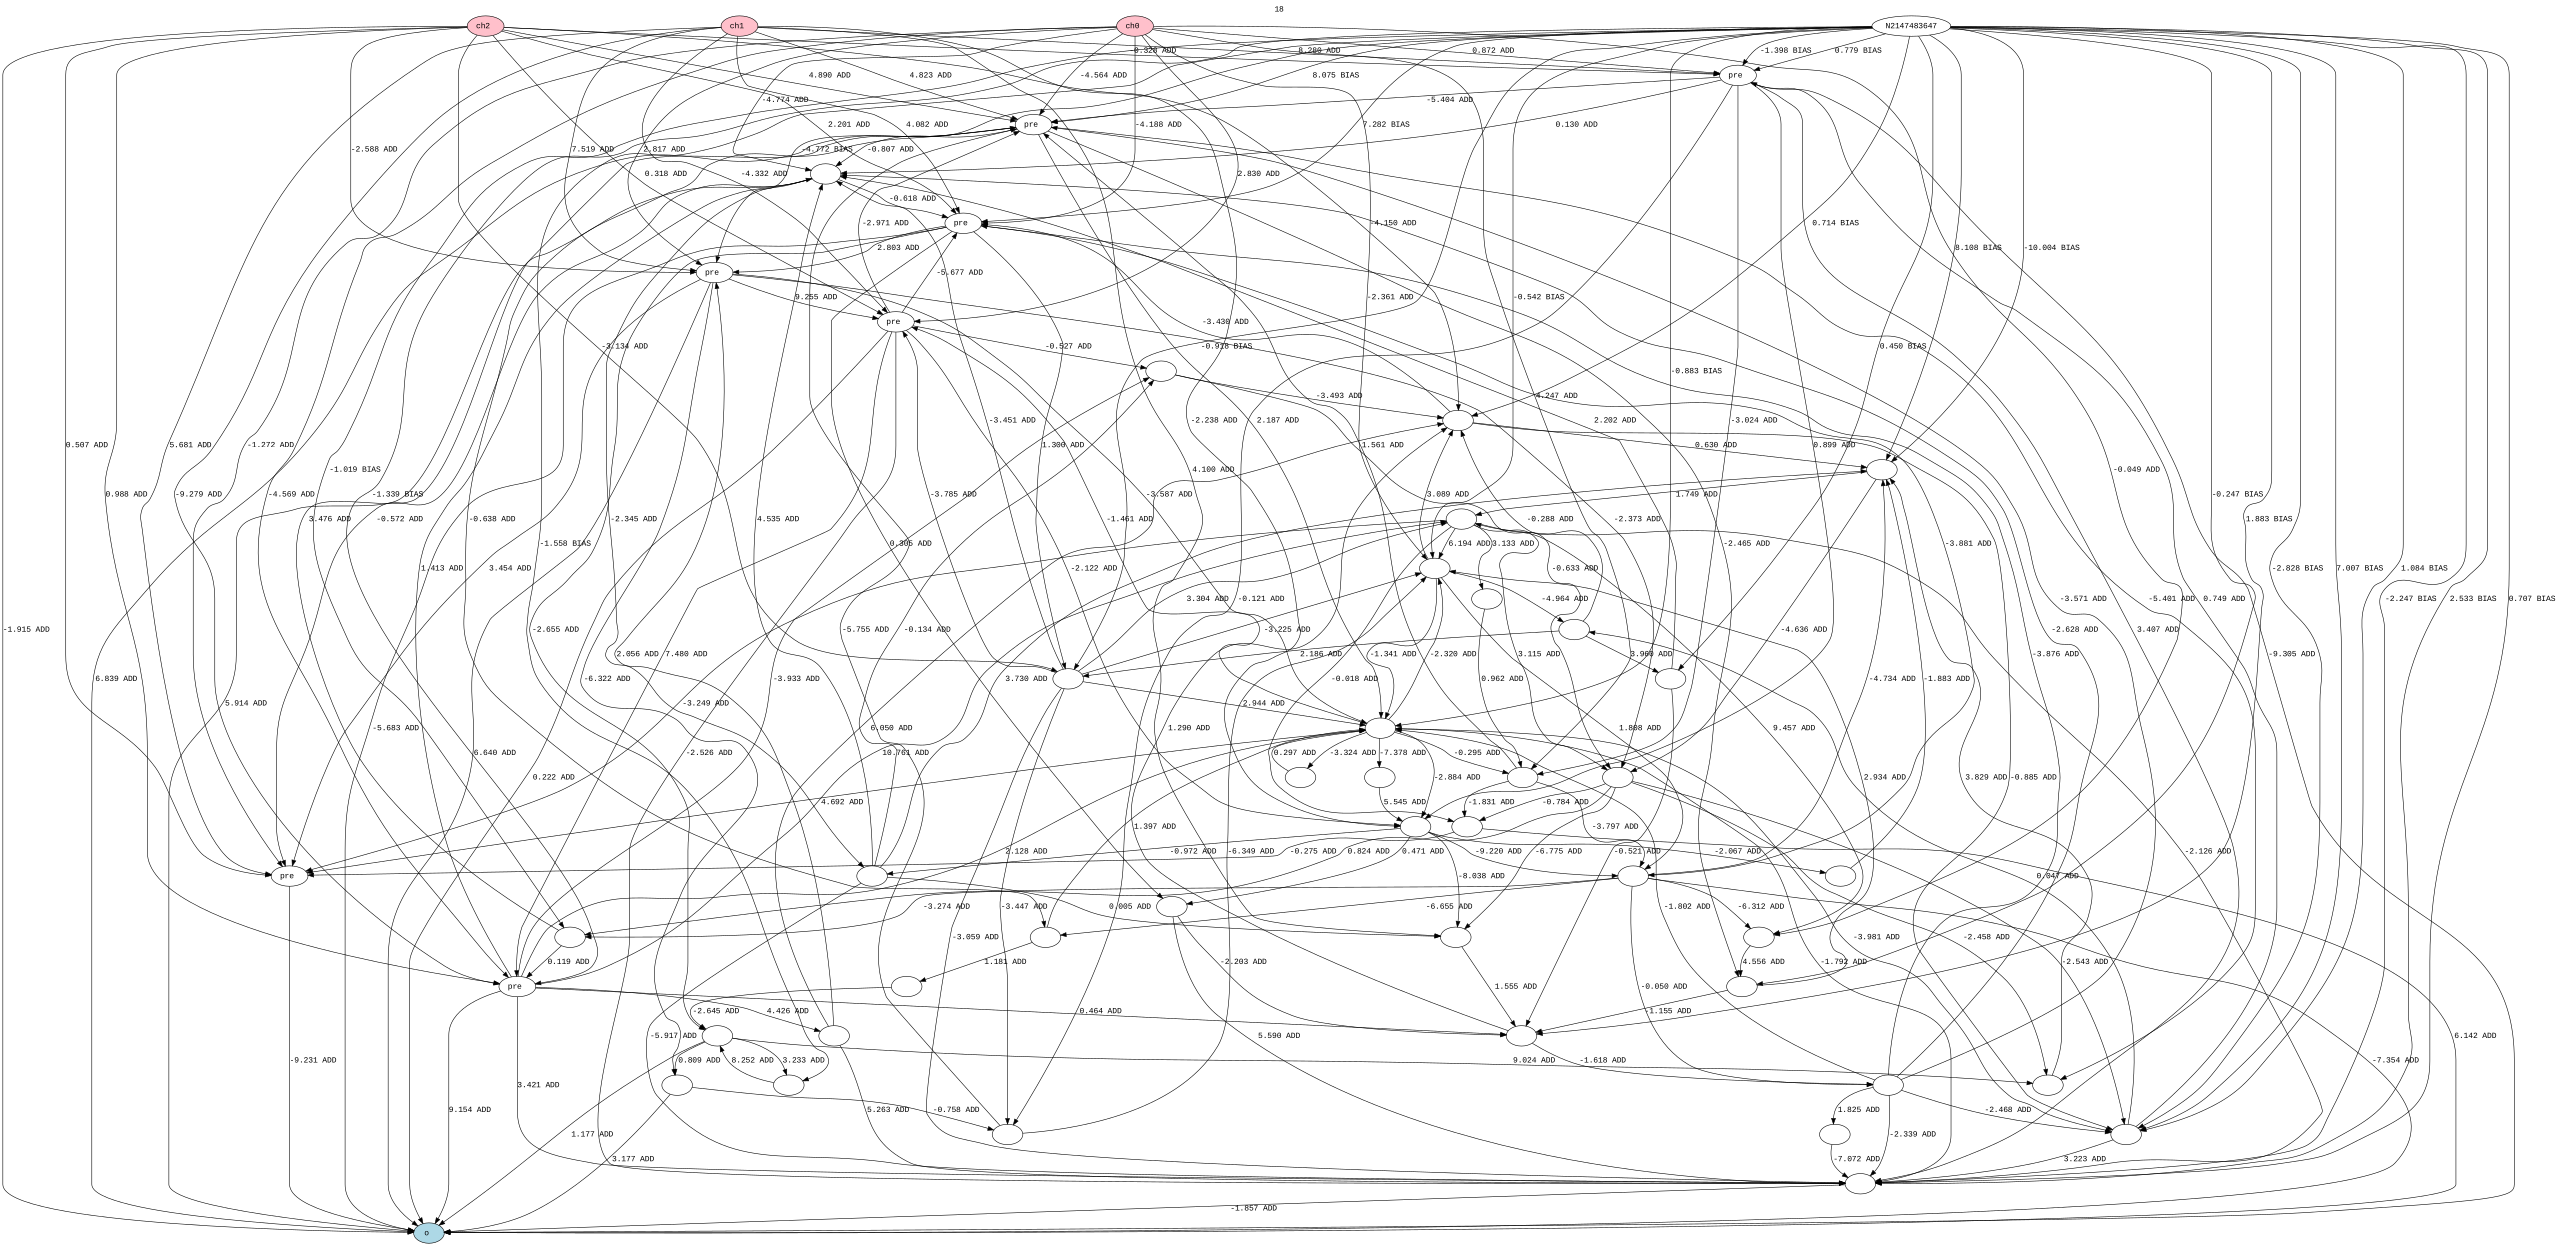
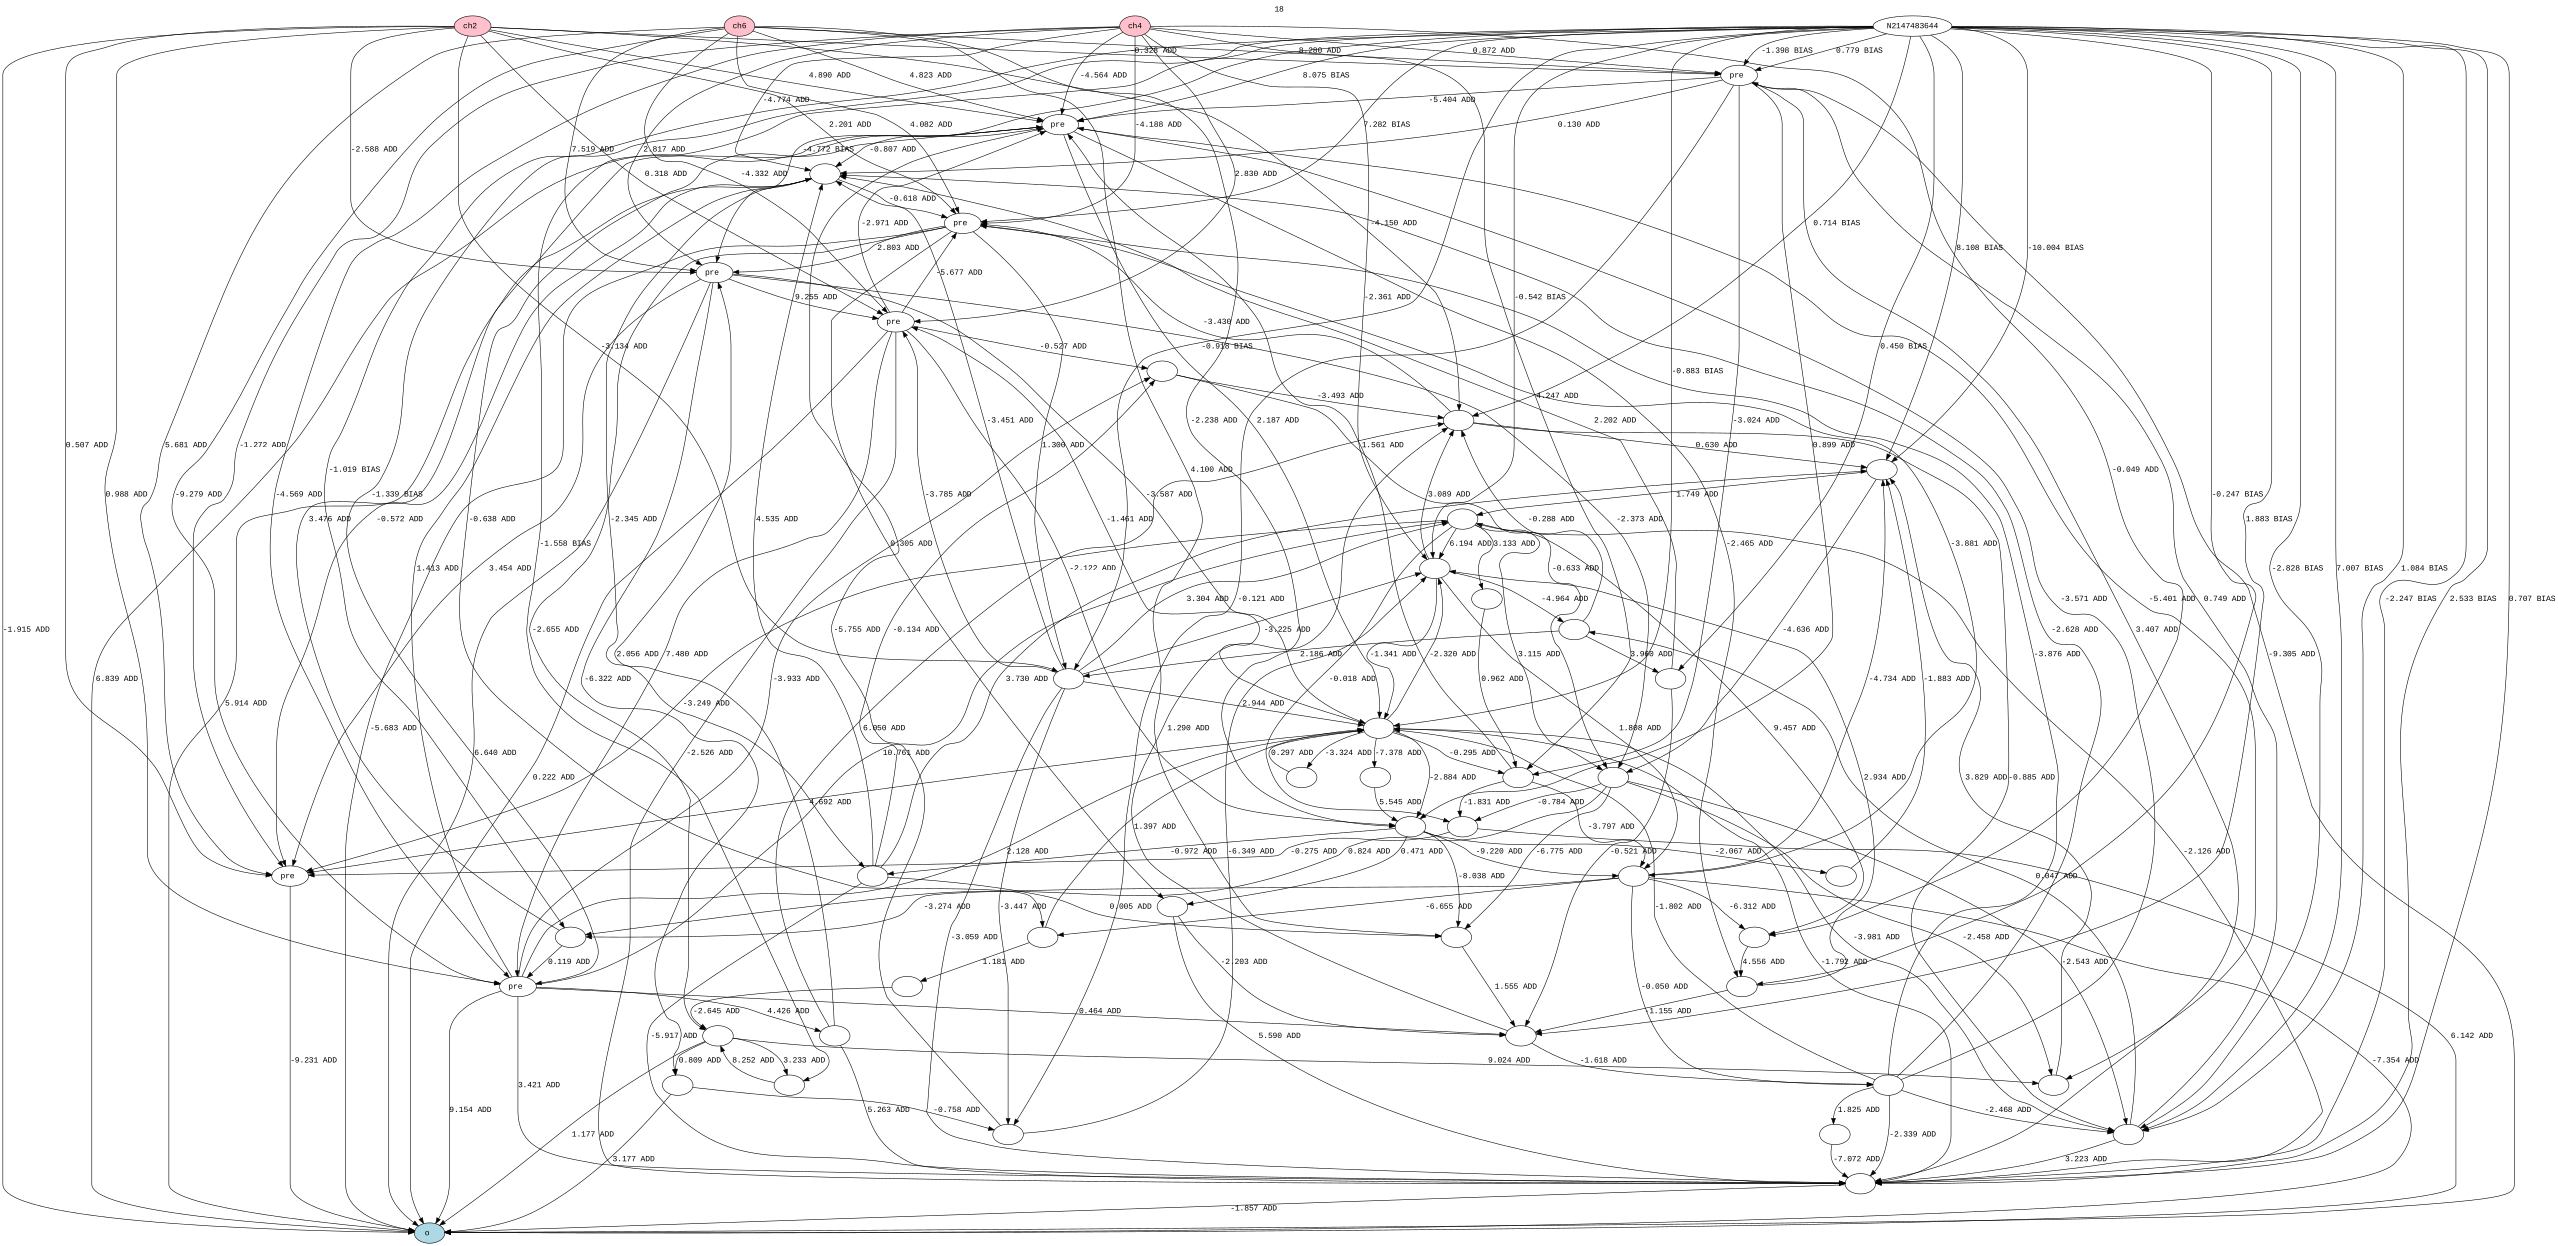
node "ch1": label "ch1" -> "ch6"
node "ch0": label "ch0" -> "ch4"
node "N2147483647": label "N2147483647" -> "N2147483644"
